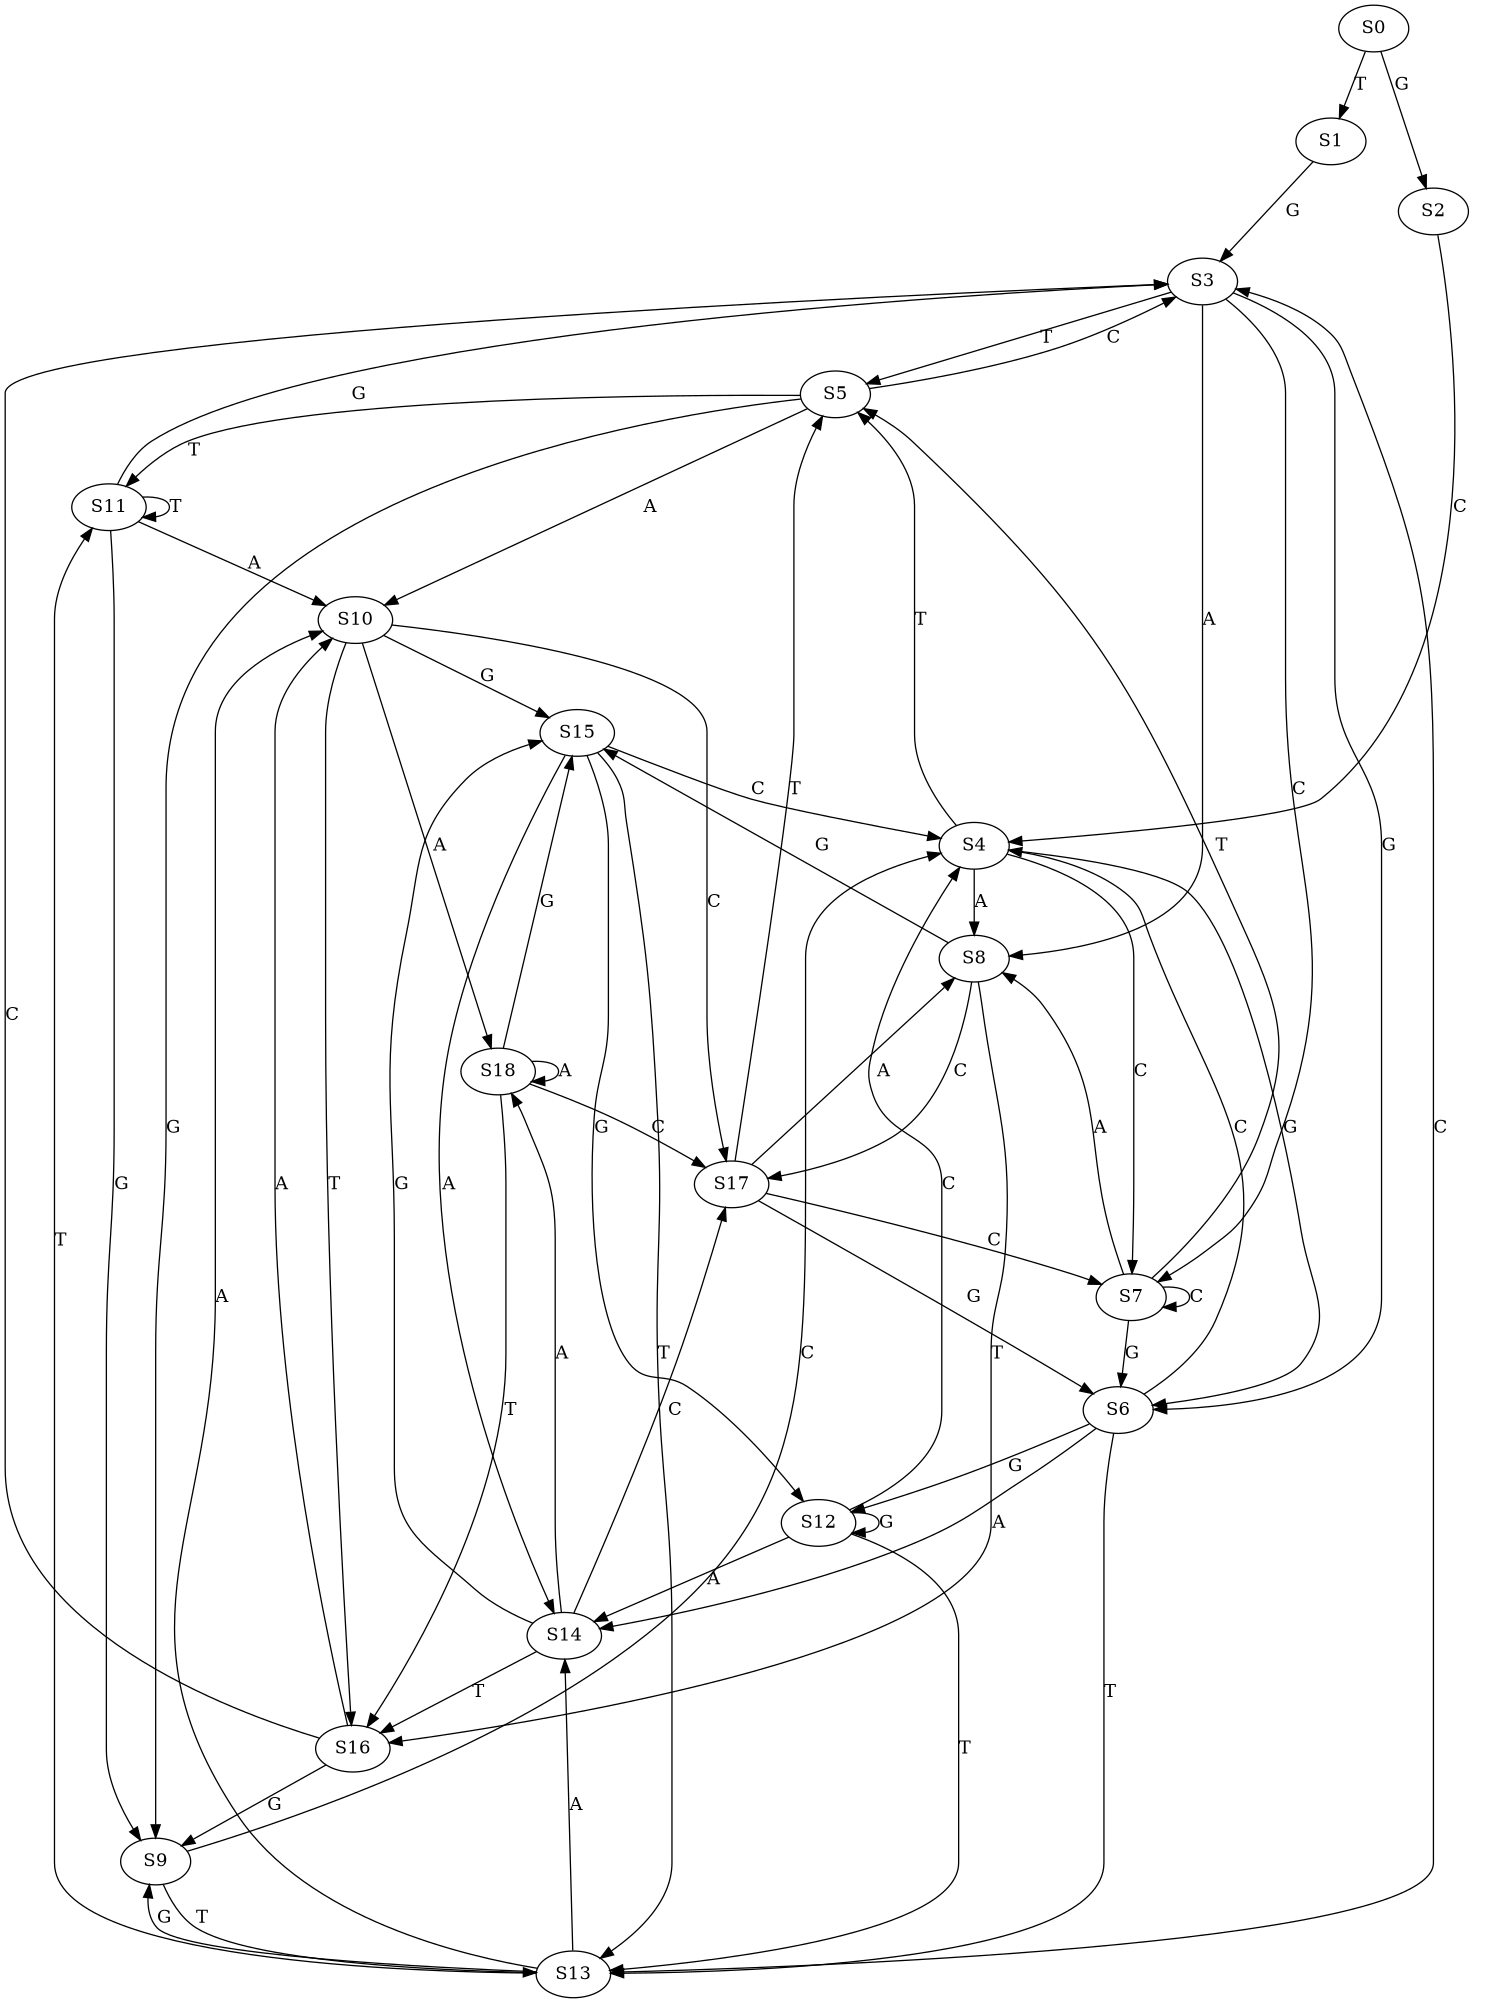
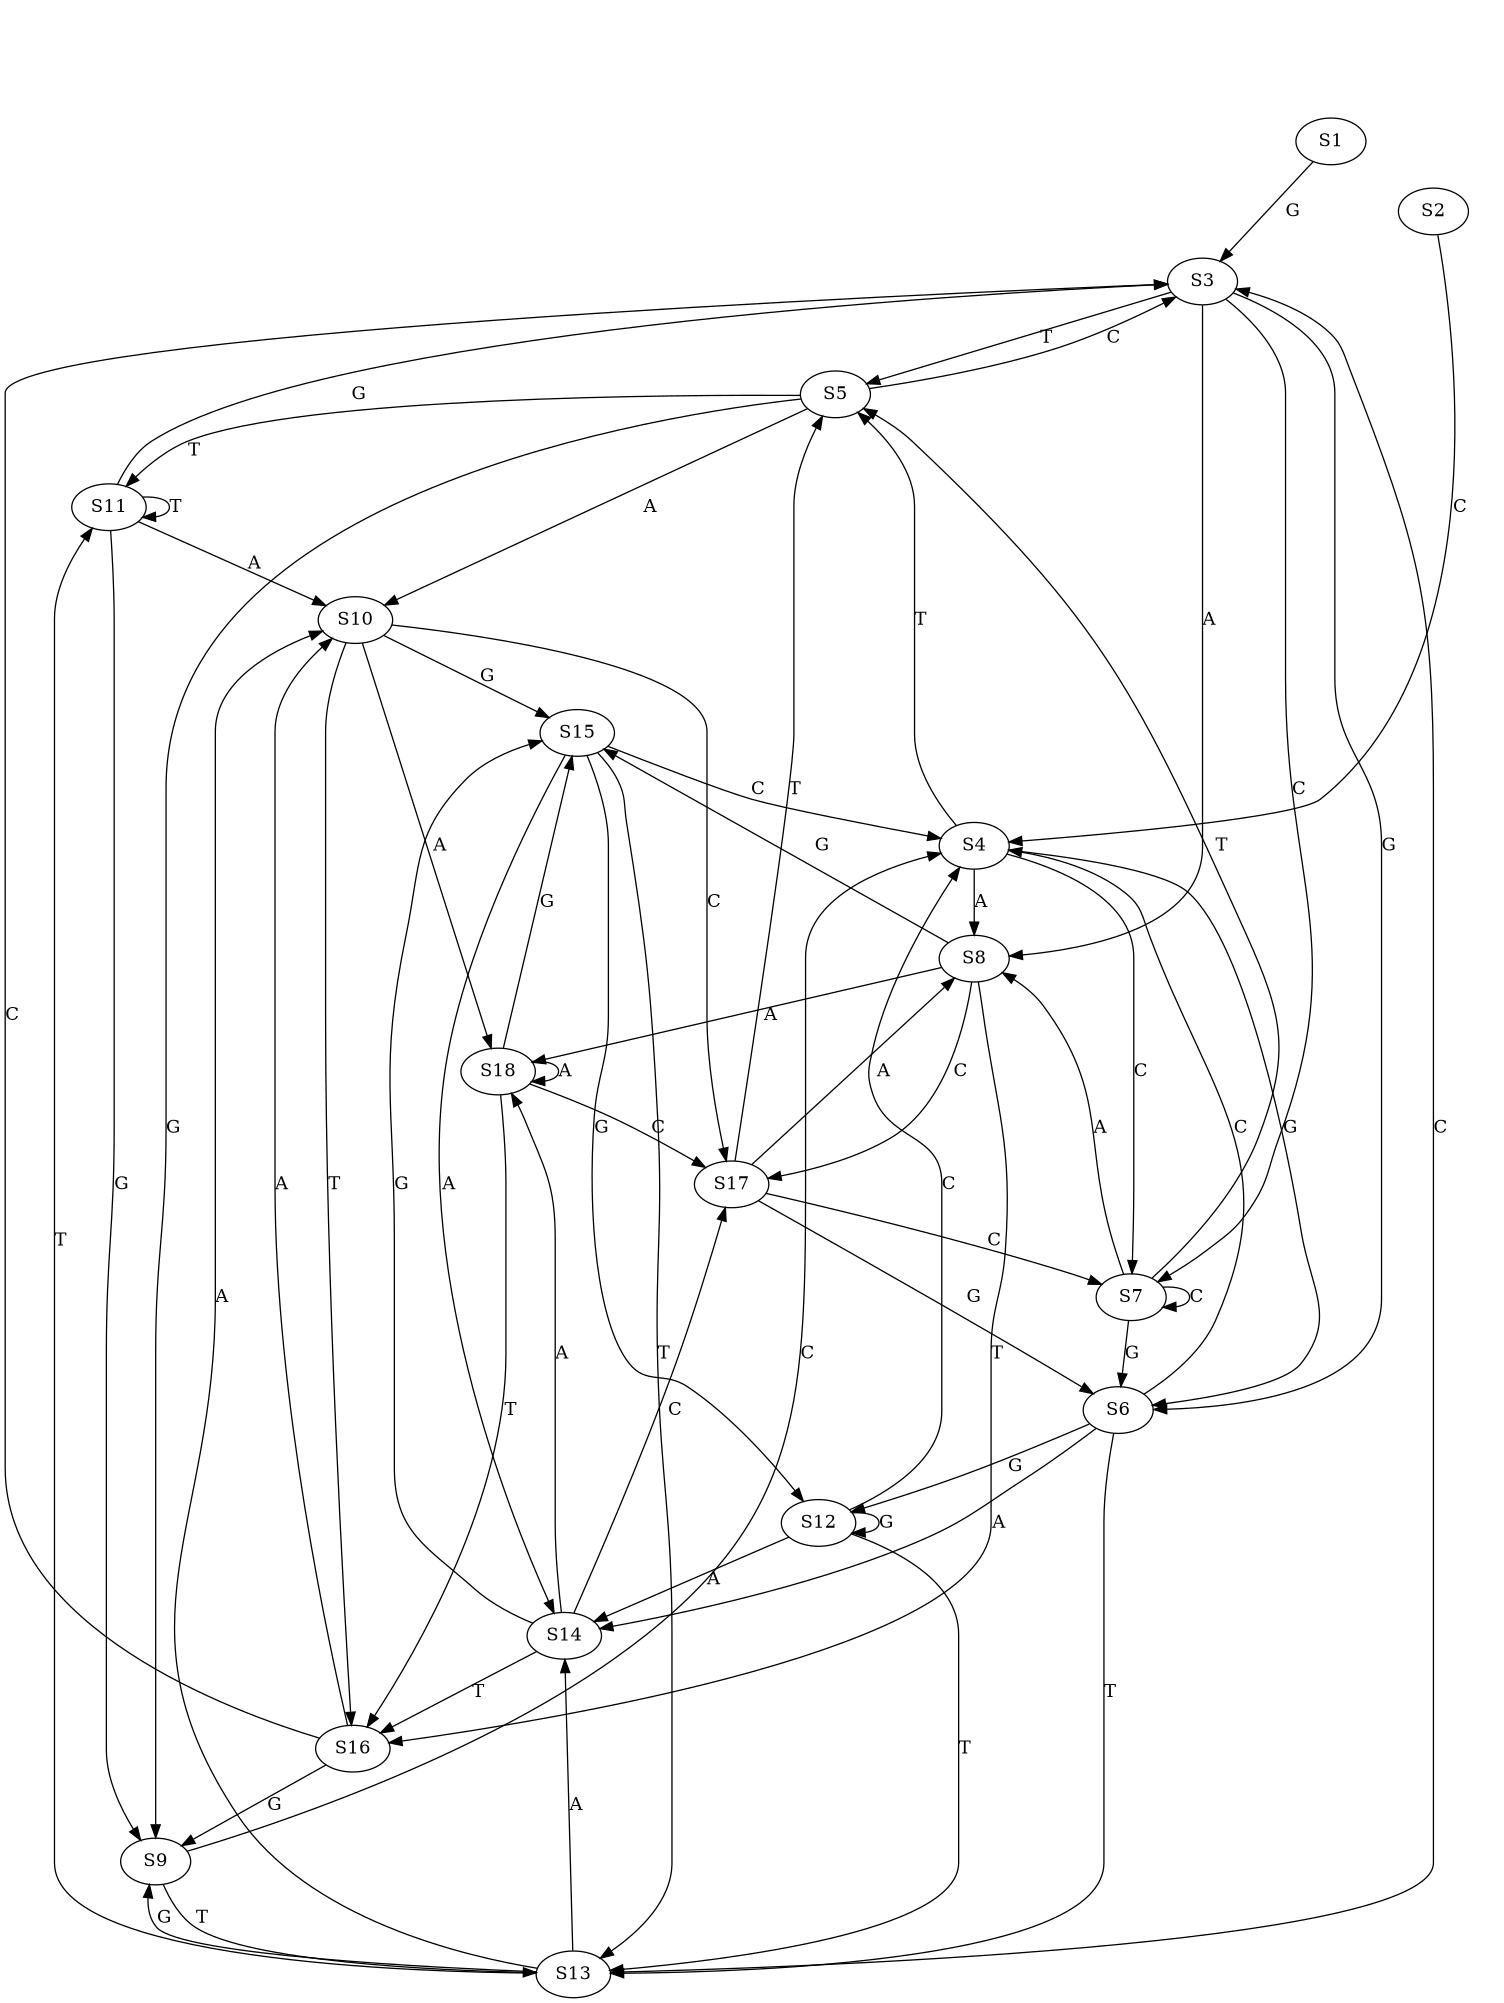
node "S0": removed
edge "S8" -> "S18": added, label "A"
